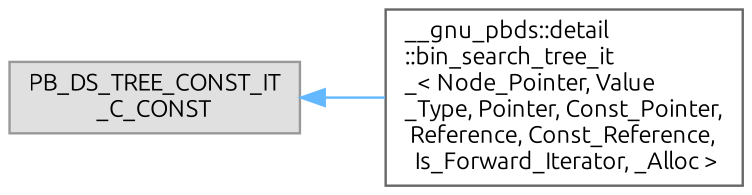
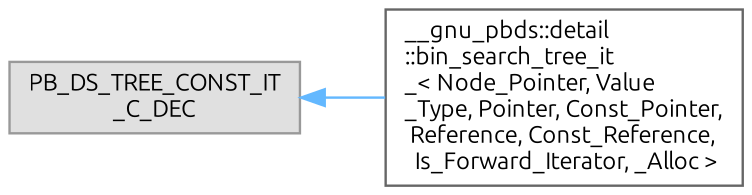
node "PB_DS_TREE_CONST_IT _C_CONST": label "PB_DS_TREE_CONST_IT _C_CONST" -> "PB_DS_TREE_CONST_IT _C_DEC"
